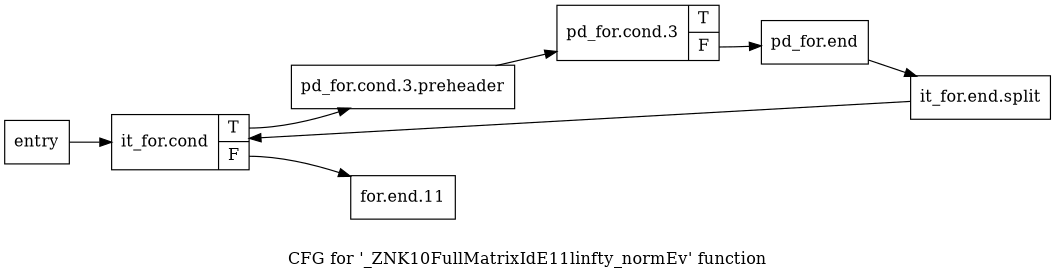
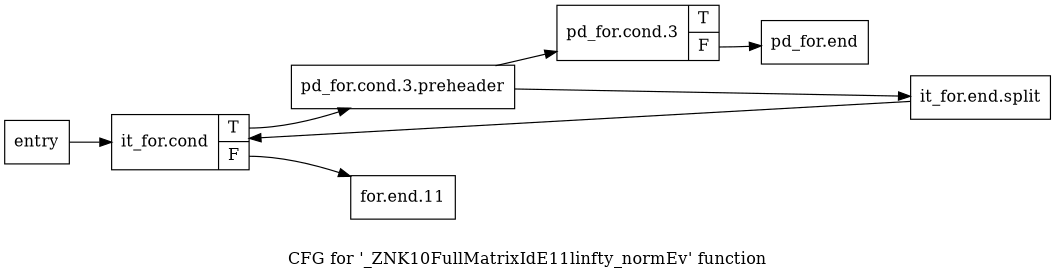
edge "pd_for.end" -> "it_for.end.split": now "pd_for.cond.3.preheader" -> "it_for.end.split"
